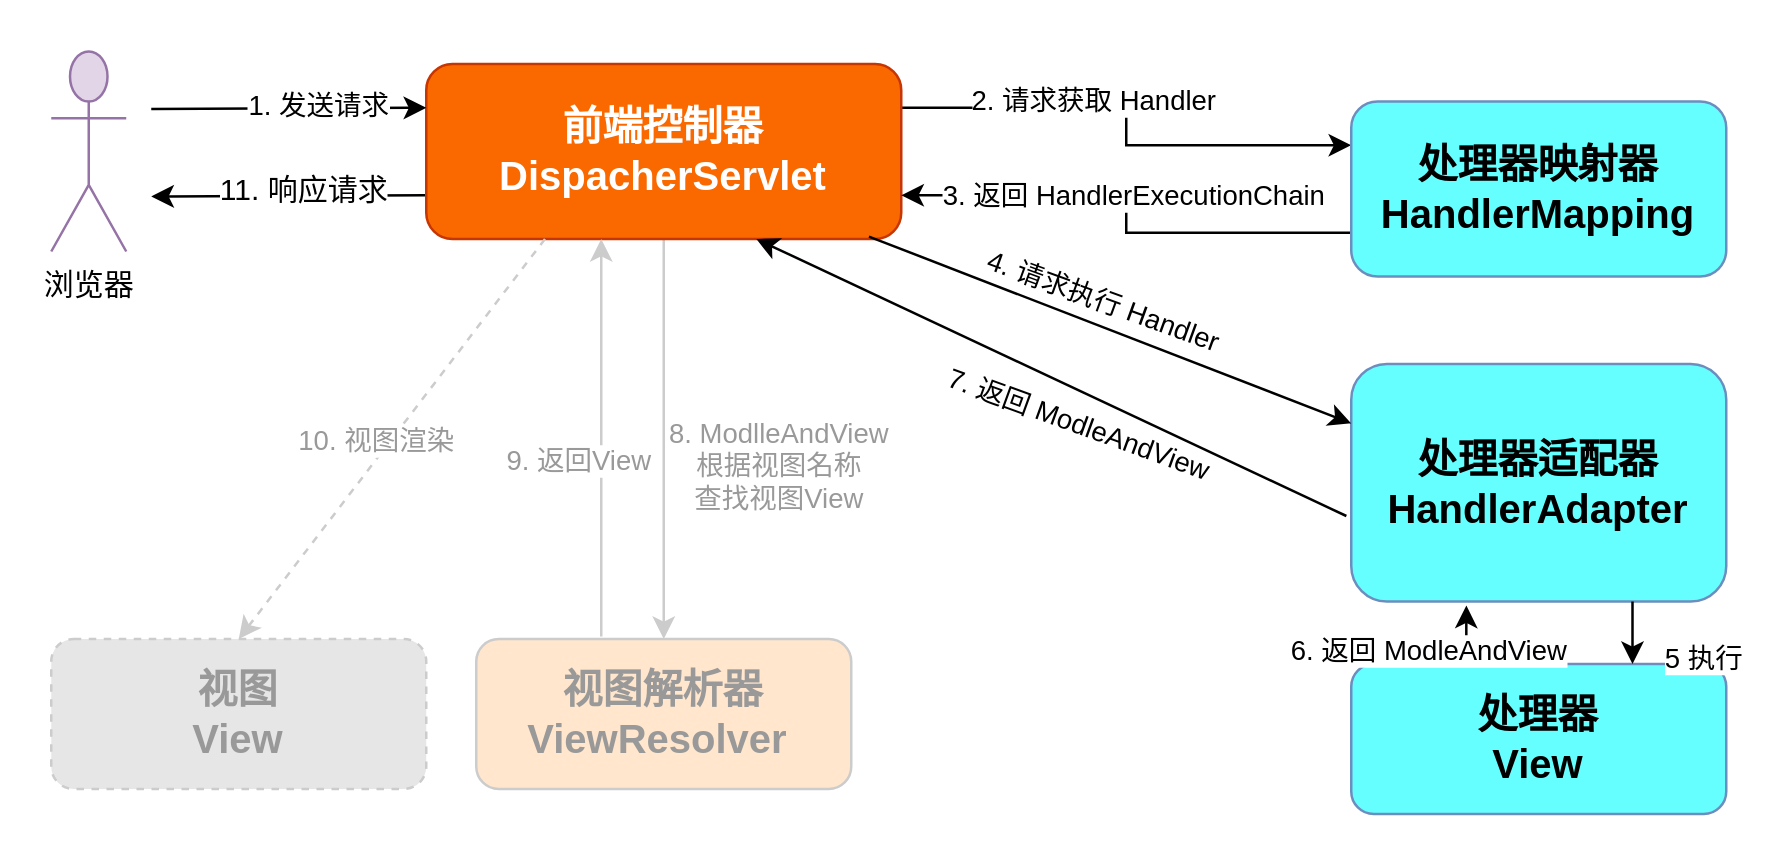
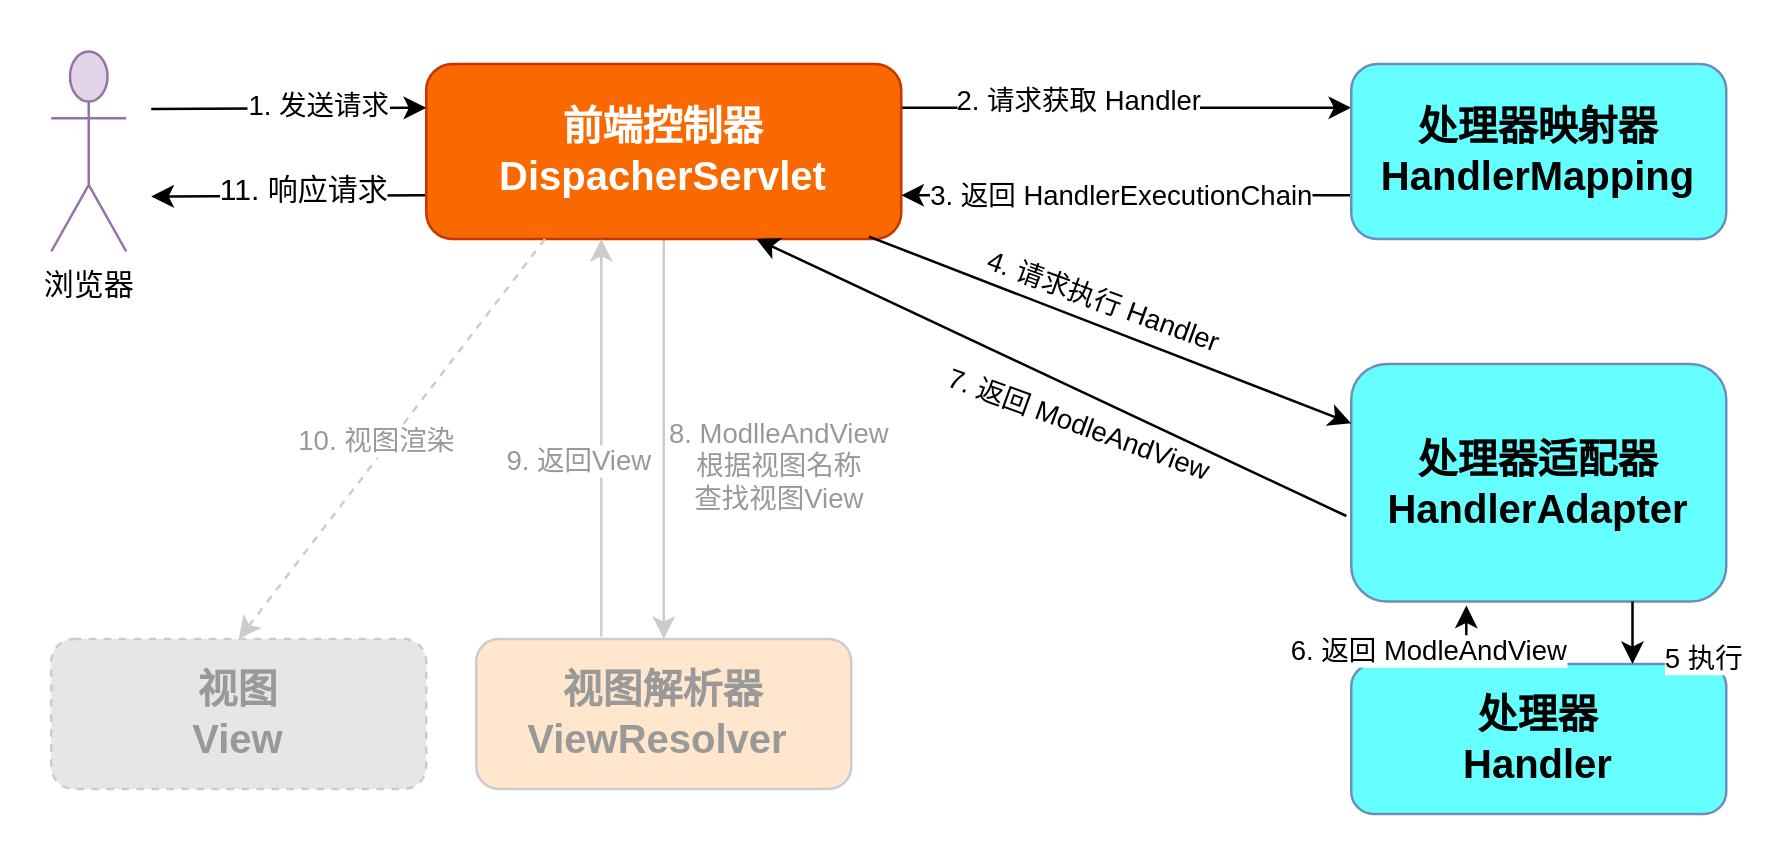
node "处理器映射器 HandlerMapping": moved (1539, 189) -> (1539, 151)
node "处理器 View": label "处理器 View" -> "处理器 Handler"
